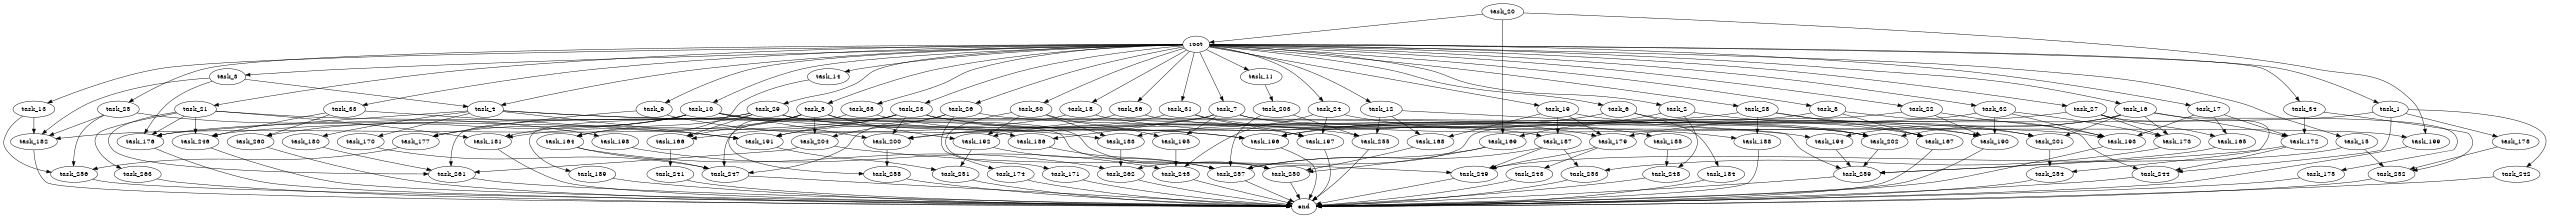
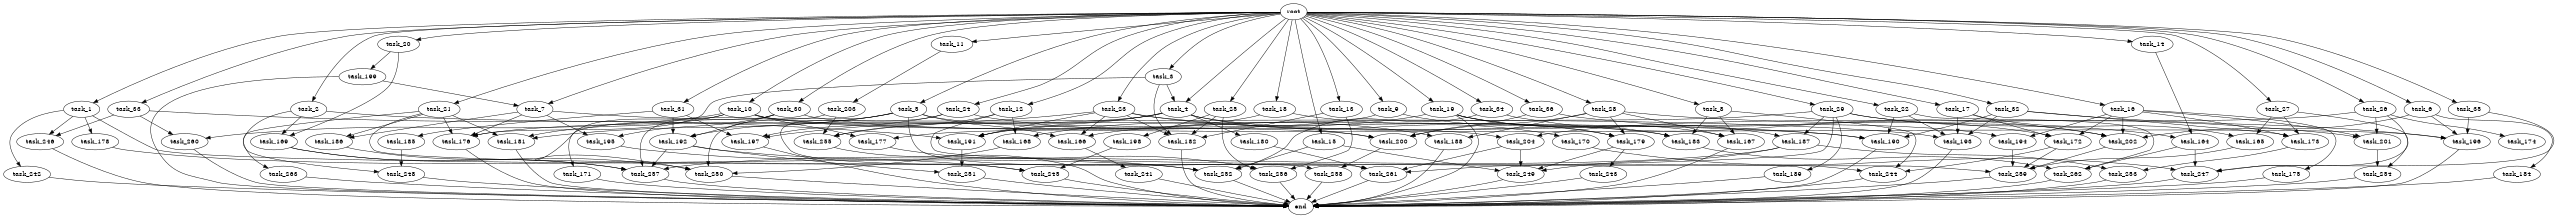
edge "task_20" -> "root": reversed
edge "task_27" -> "task_179": now "task_28" -> "task_179"
edge "task_21" -> "task_246": removed
edge "task_7" -> "task_199": reversed
edge "task_192" -> "task_252": added
edge "task_174" -> "end": now "task_19" -> "end"
